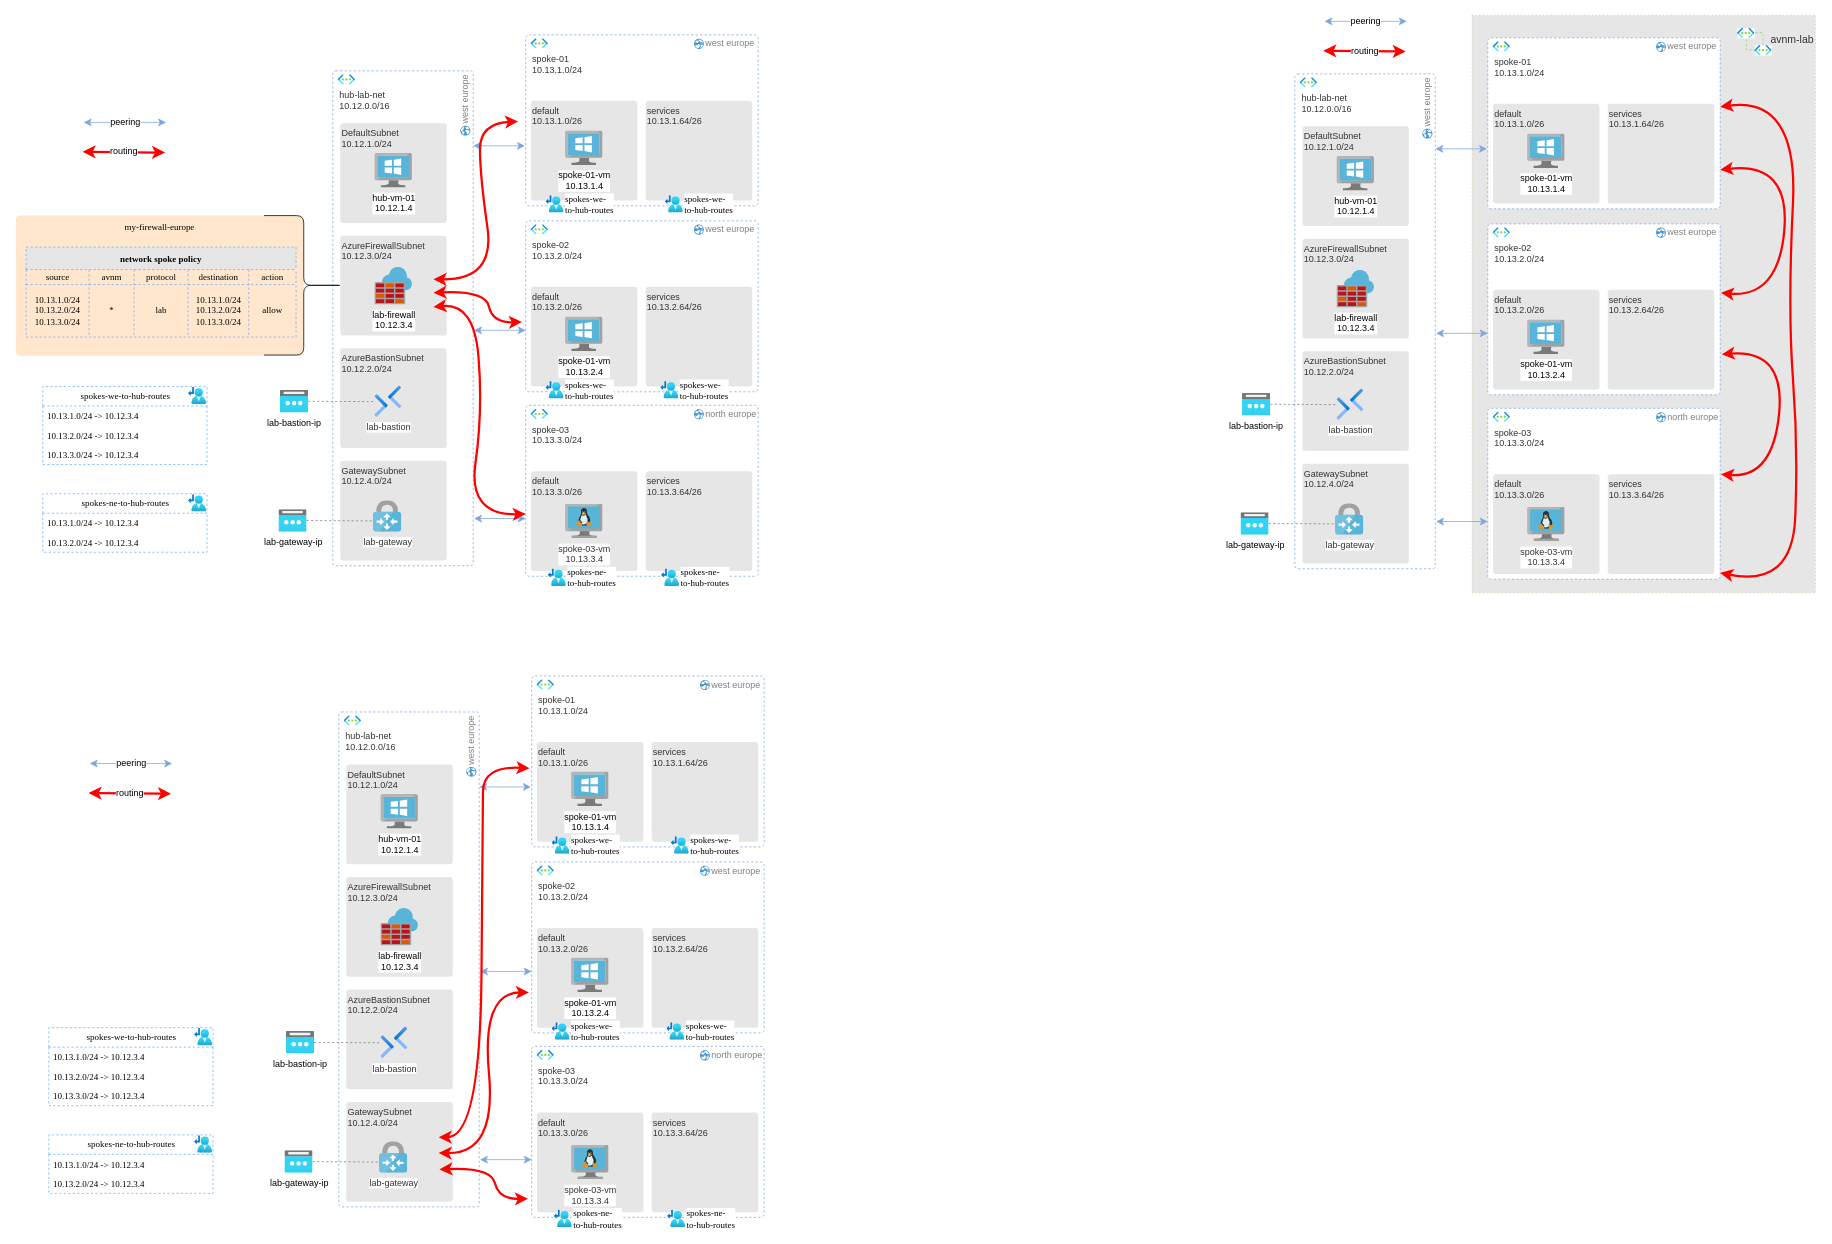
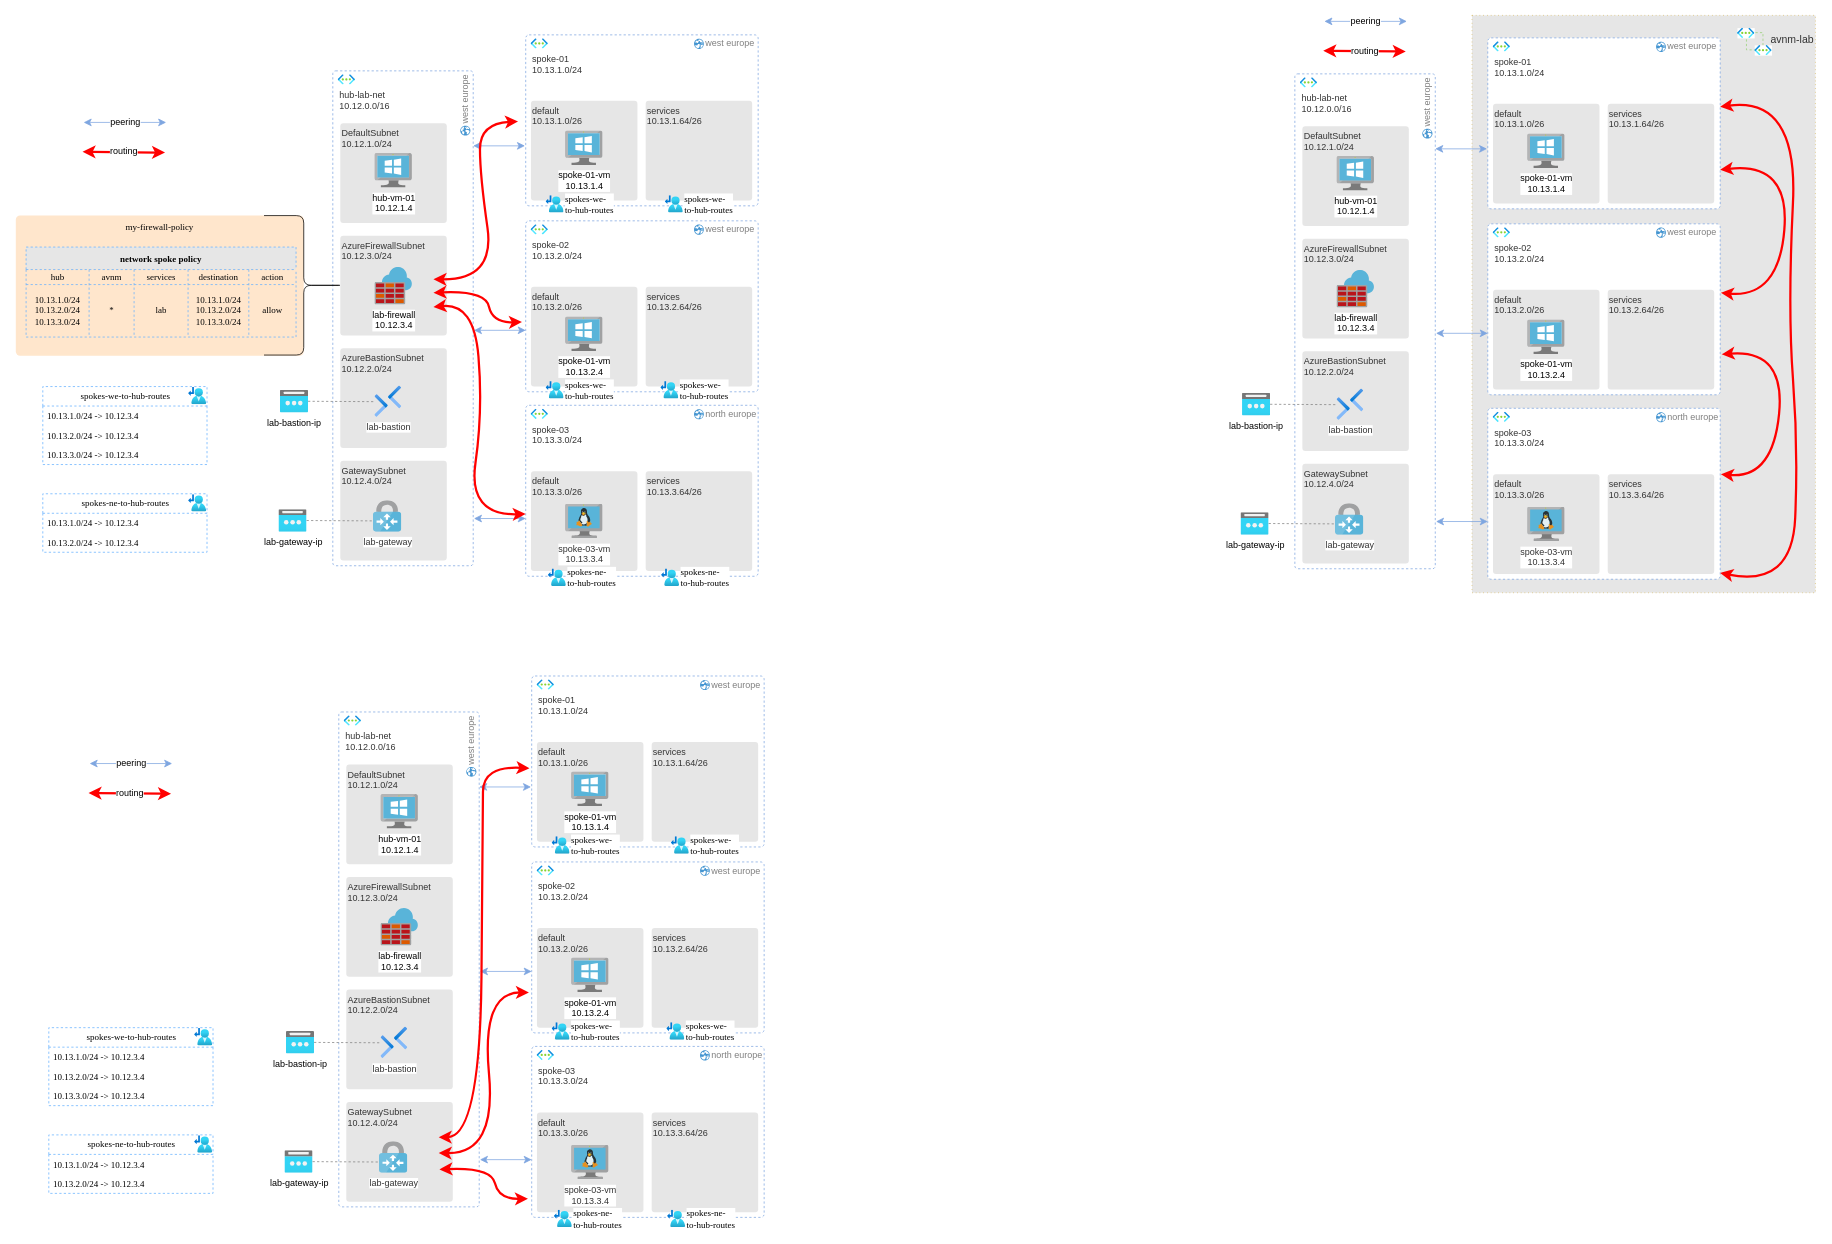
node "my-firewall-europe": label "my-firewall-europe" -> "my-firewall-policy"
node "source": label "source" -> "hub"
node "protocol": label "protocol" -> "services"
